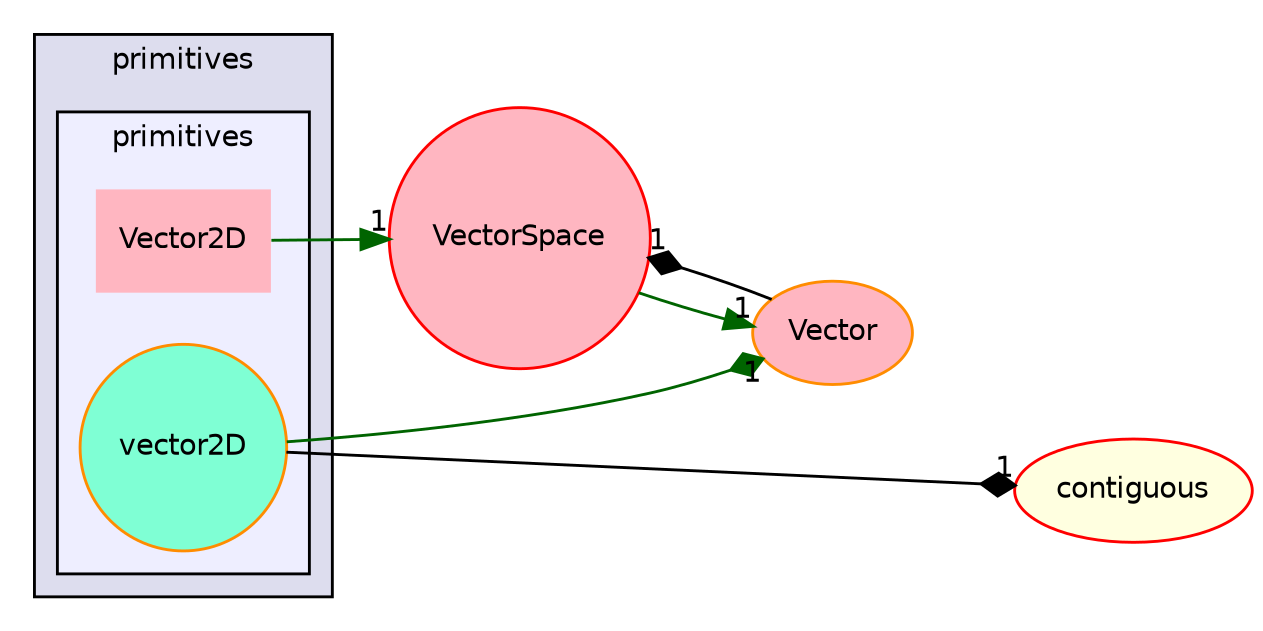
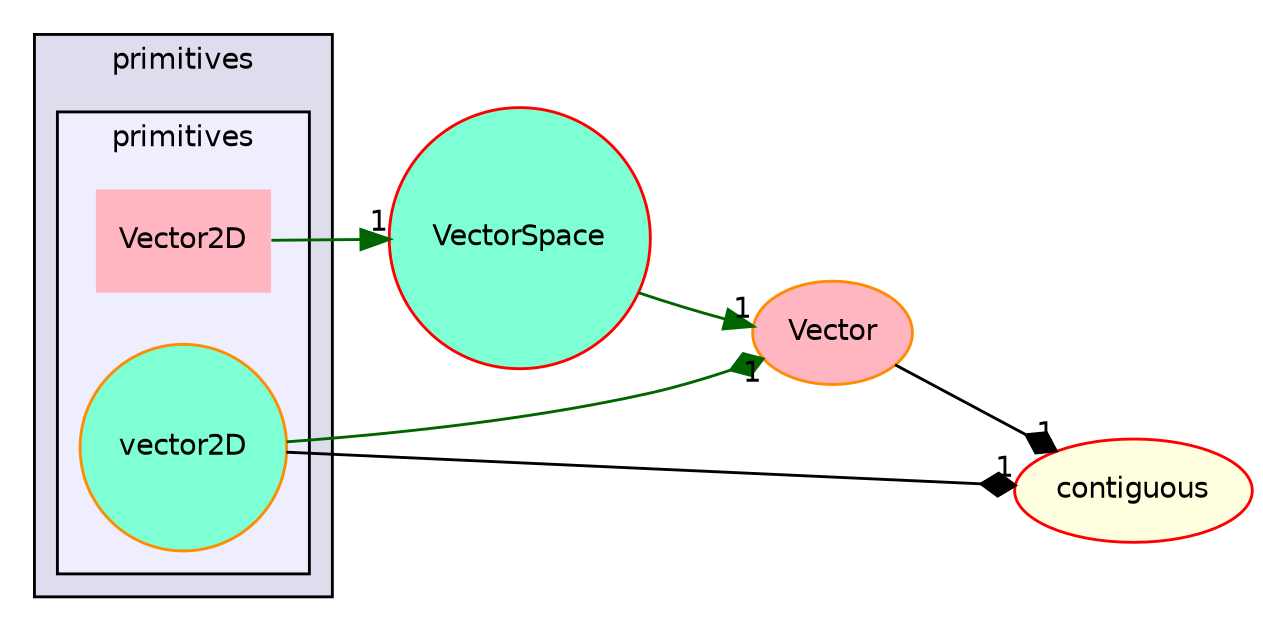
node "VectorSpace": fillcolor lightpink -> aquamarine
edge "Vector" -> "VectorSpace": now "Vector" -> "contiguous"
